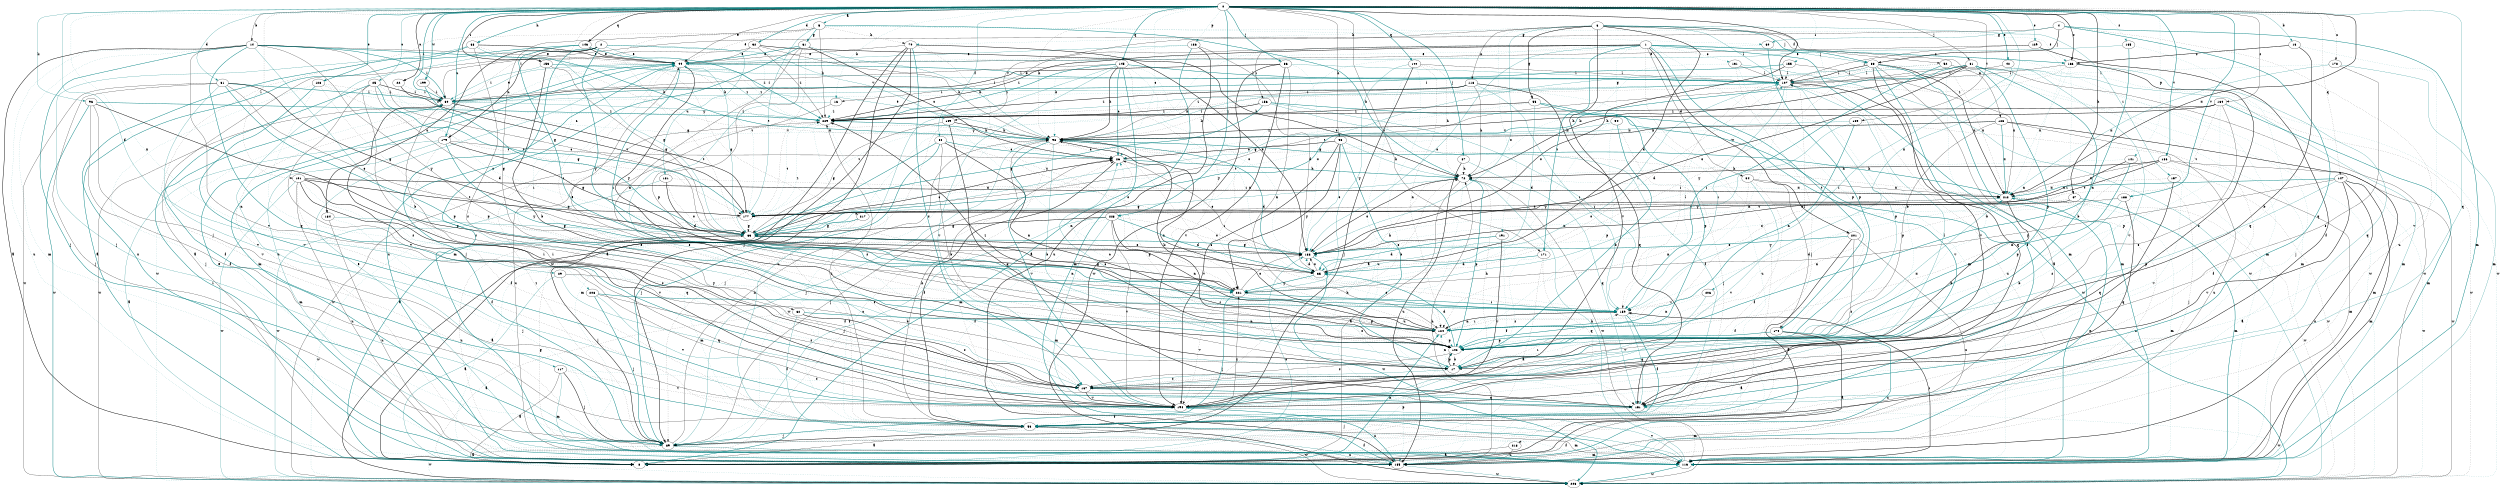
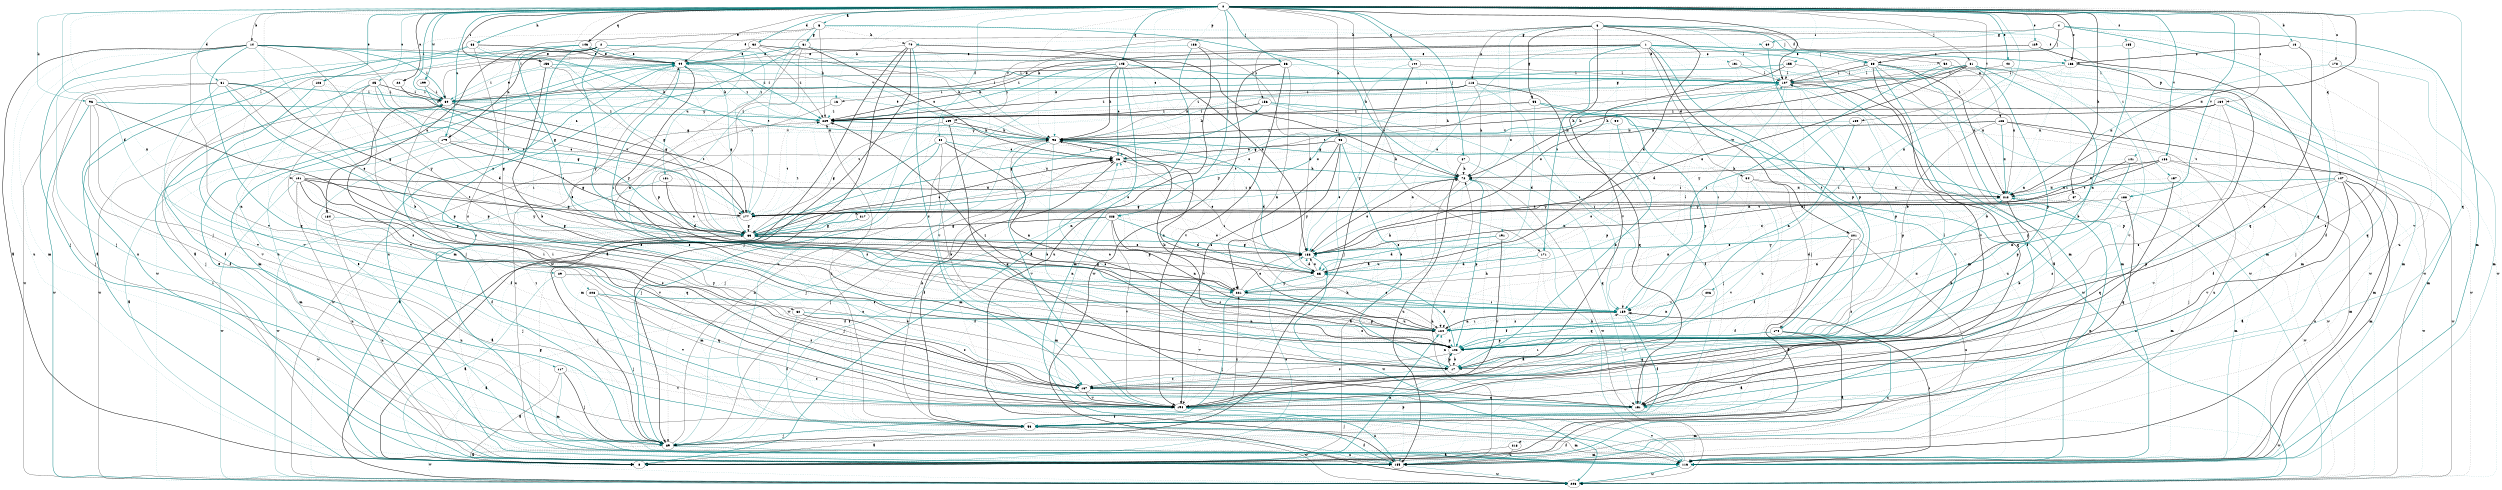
edge "2" -> "177": style dotted -> solid
edge "179" -> "221": style bold -> dotted
edge "67" -> "116": style bold -> solid
